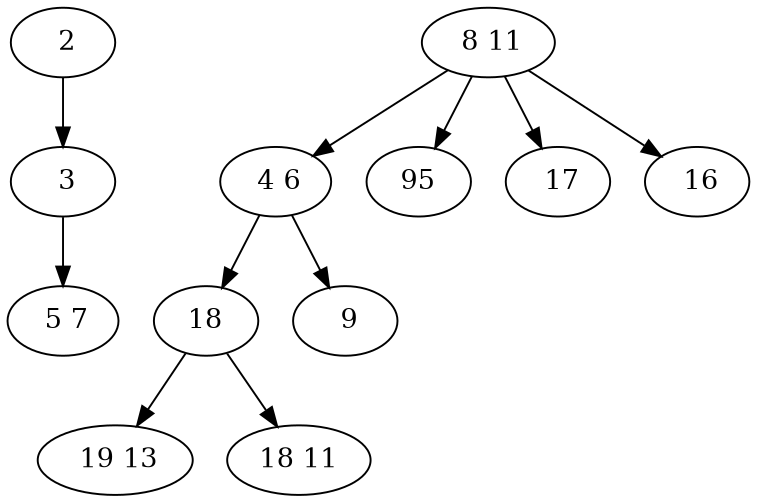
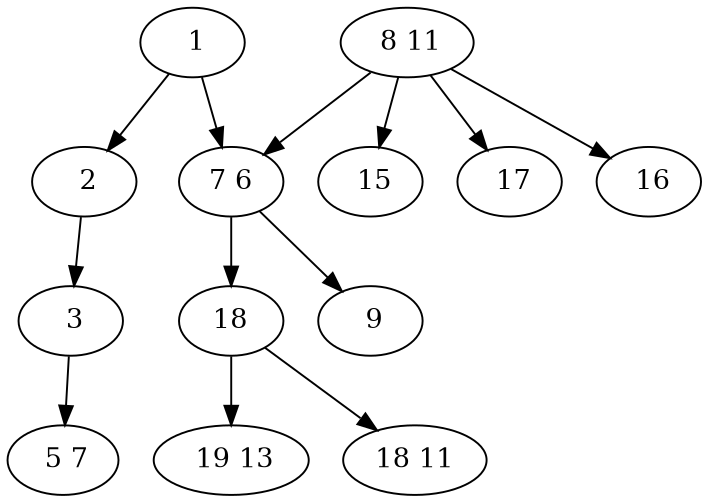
node "1": added
node "4 6": label "4 6" -> "7 6"
node "95": label "95" -> "15"
